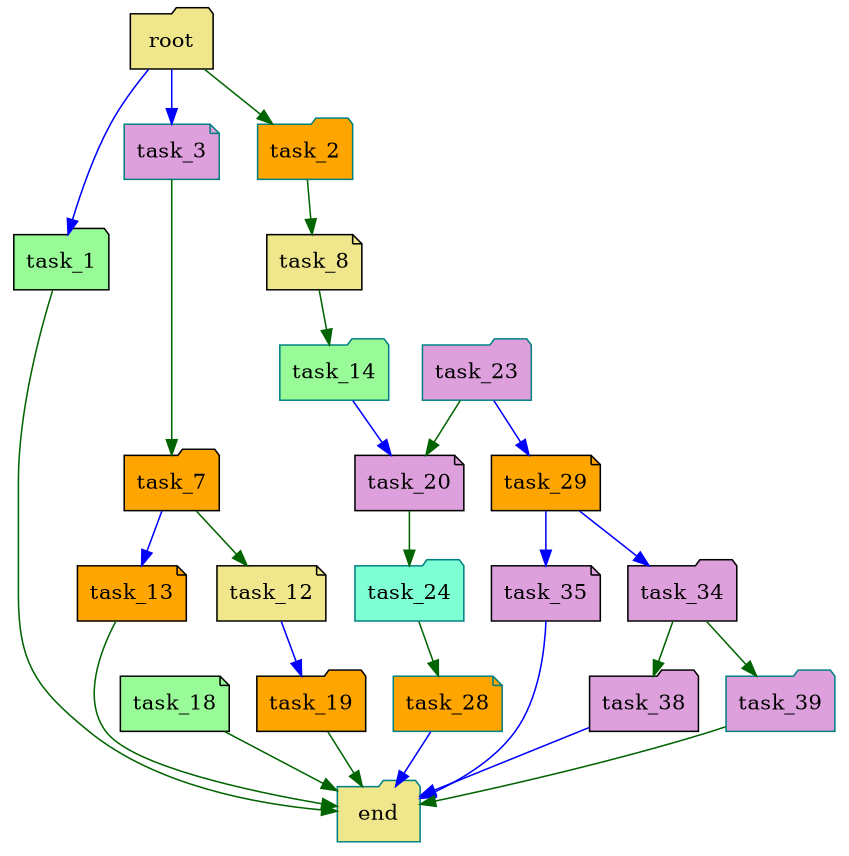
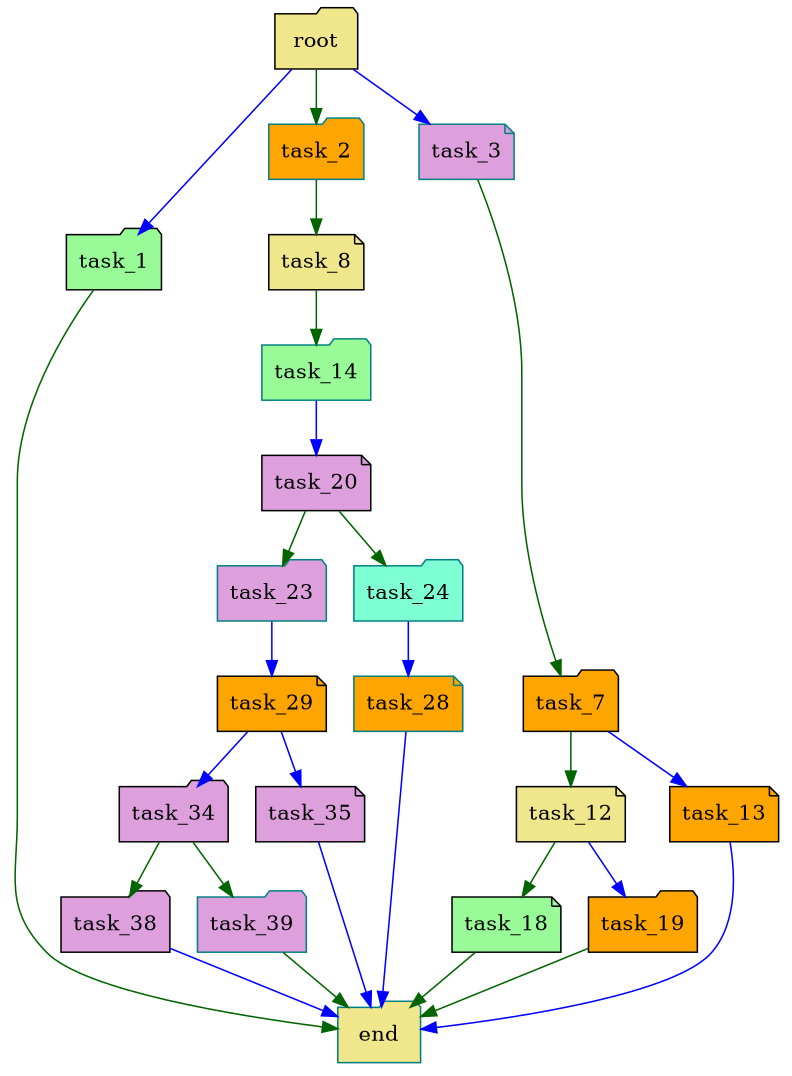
edge "task_23" -> "task_20": reversed
edge "task_24" -> "task_28": color darkgreen -> blue
edge "task_13" -> "end": color darkgreen -> blue
edge "task_12" -> "task_18": added
